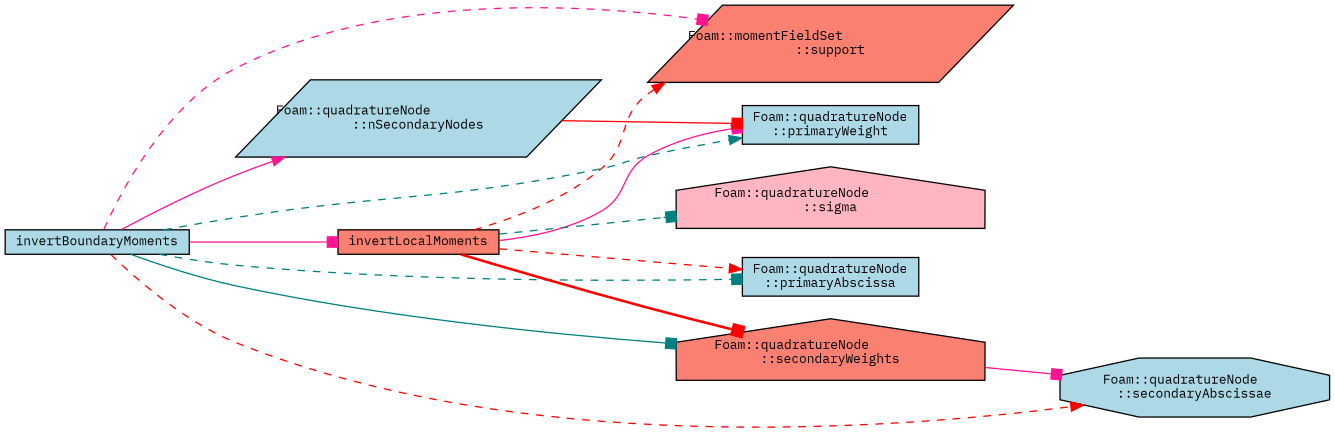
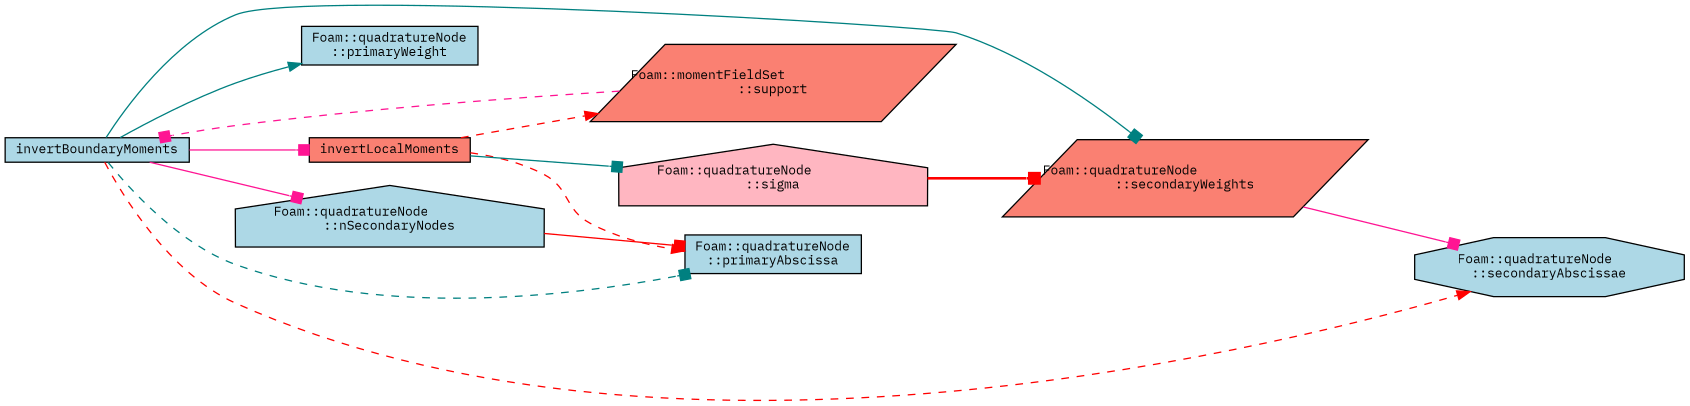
edge "invertBoundaryMoments" -> "Foam::momentFieldSet ::support": reversed
node "Foam::quadratureNode ::nSecondaryNodes": shape parallelogram -> house
edge "Foam::quadratureNode ::nSecondaryNodes" -> "Foam::quadratureNode ::primaryWeight": now "Foam::quadratureNode ::nSecondaryNodes" -> "Foam::quadratureNode ::primaryAbscissa"
edge "invertBoundaryMoments" -> "Foam::quadratureNode ::nSecondaryNodes": arrowhead normal -> box
edge "invertBoundaryMoments" -> "Foam::quadratureNode ::primaryWeight": style dashed -> solid
edge "invertLocalMoments" -> "Foam::quadratureNode ::primaryWeight": removed
edge "invertLocalMoments" -> "Foam::quadratureNode ::sigma": style dashed -> solid
edge "invertLocalMoments" -> "Foam::quadratureNode ::secondaryWeights": now "Foam::quadratureNode ::sigma" -> "Foam::quadratureNode ::secondaryWeights"
node "Foam::quadratureNode ::secondaryWeights": shape house -> parallelogram
